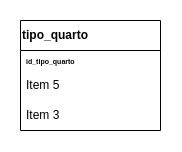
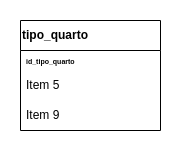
node "Item 3": label "Item 3" -> "Item 9"
